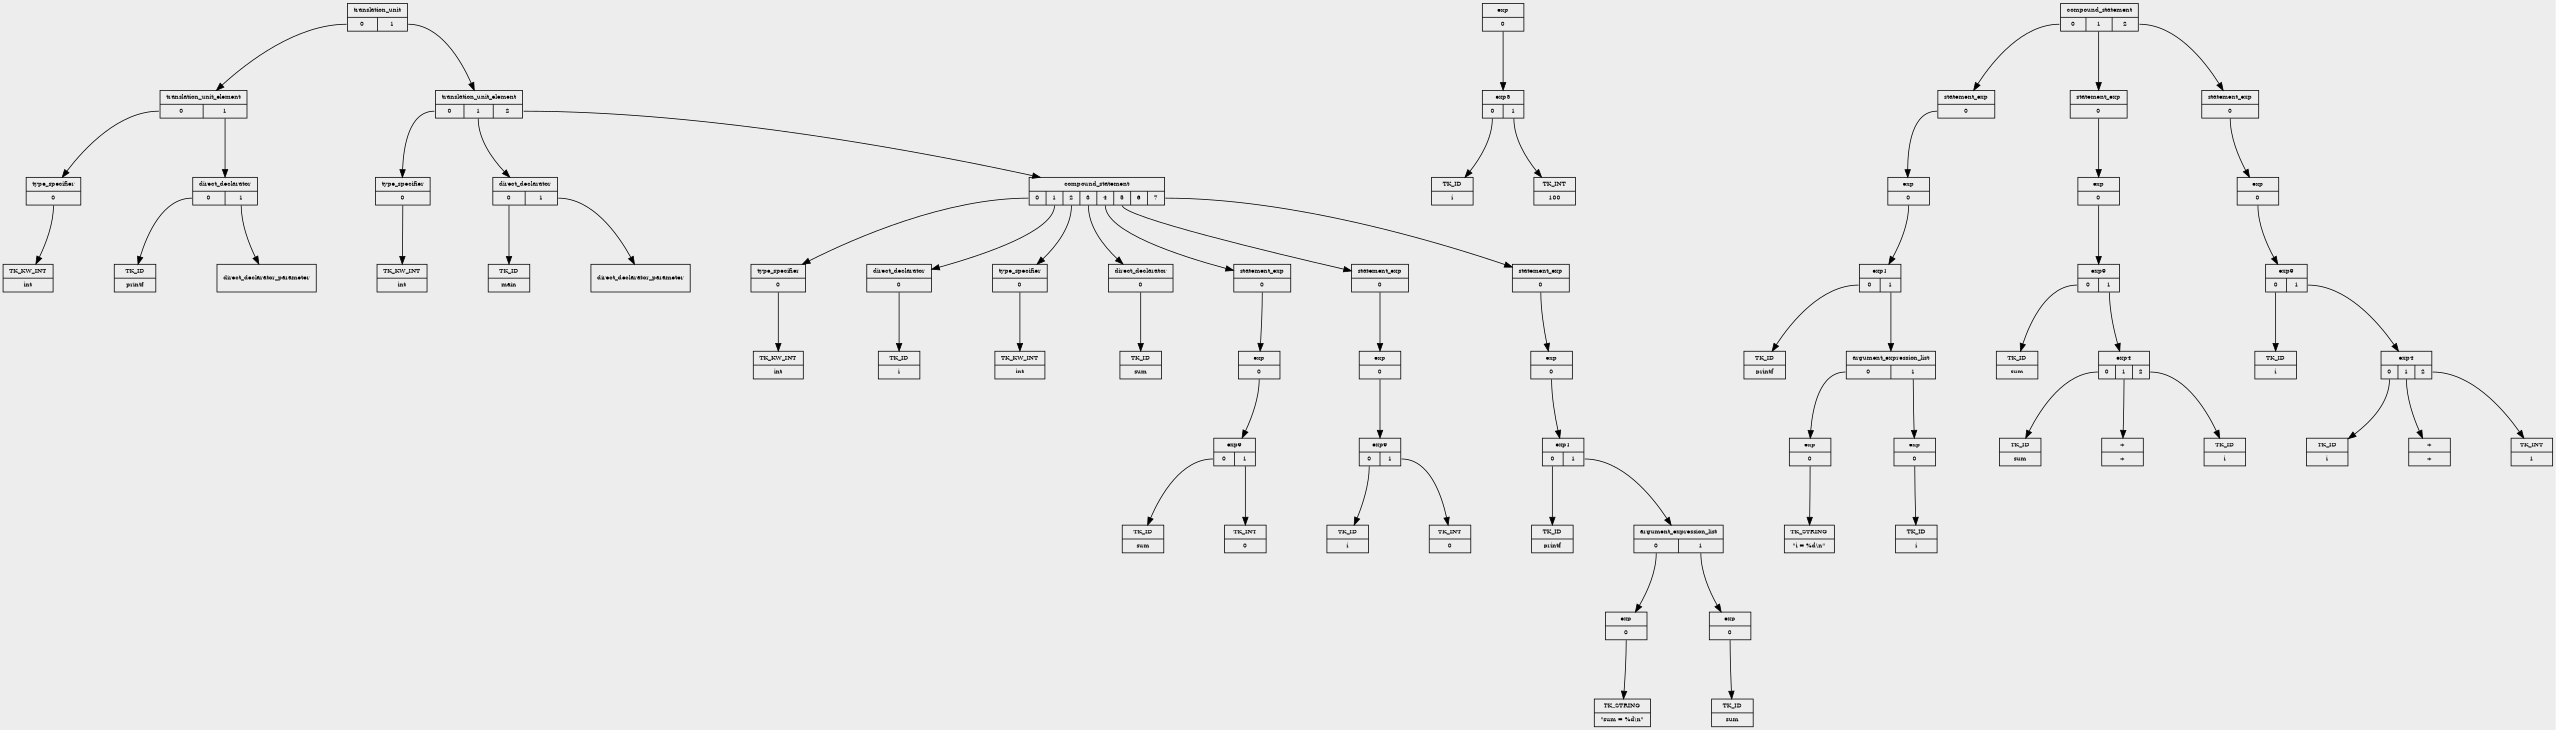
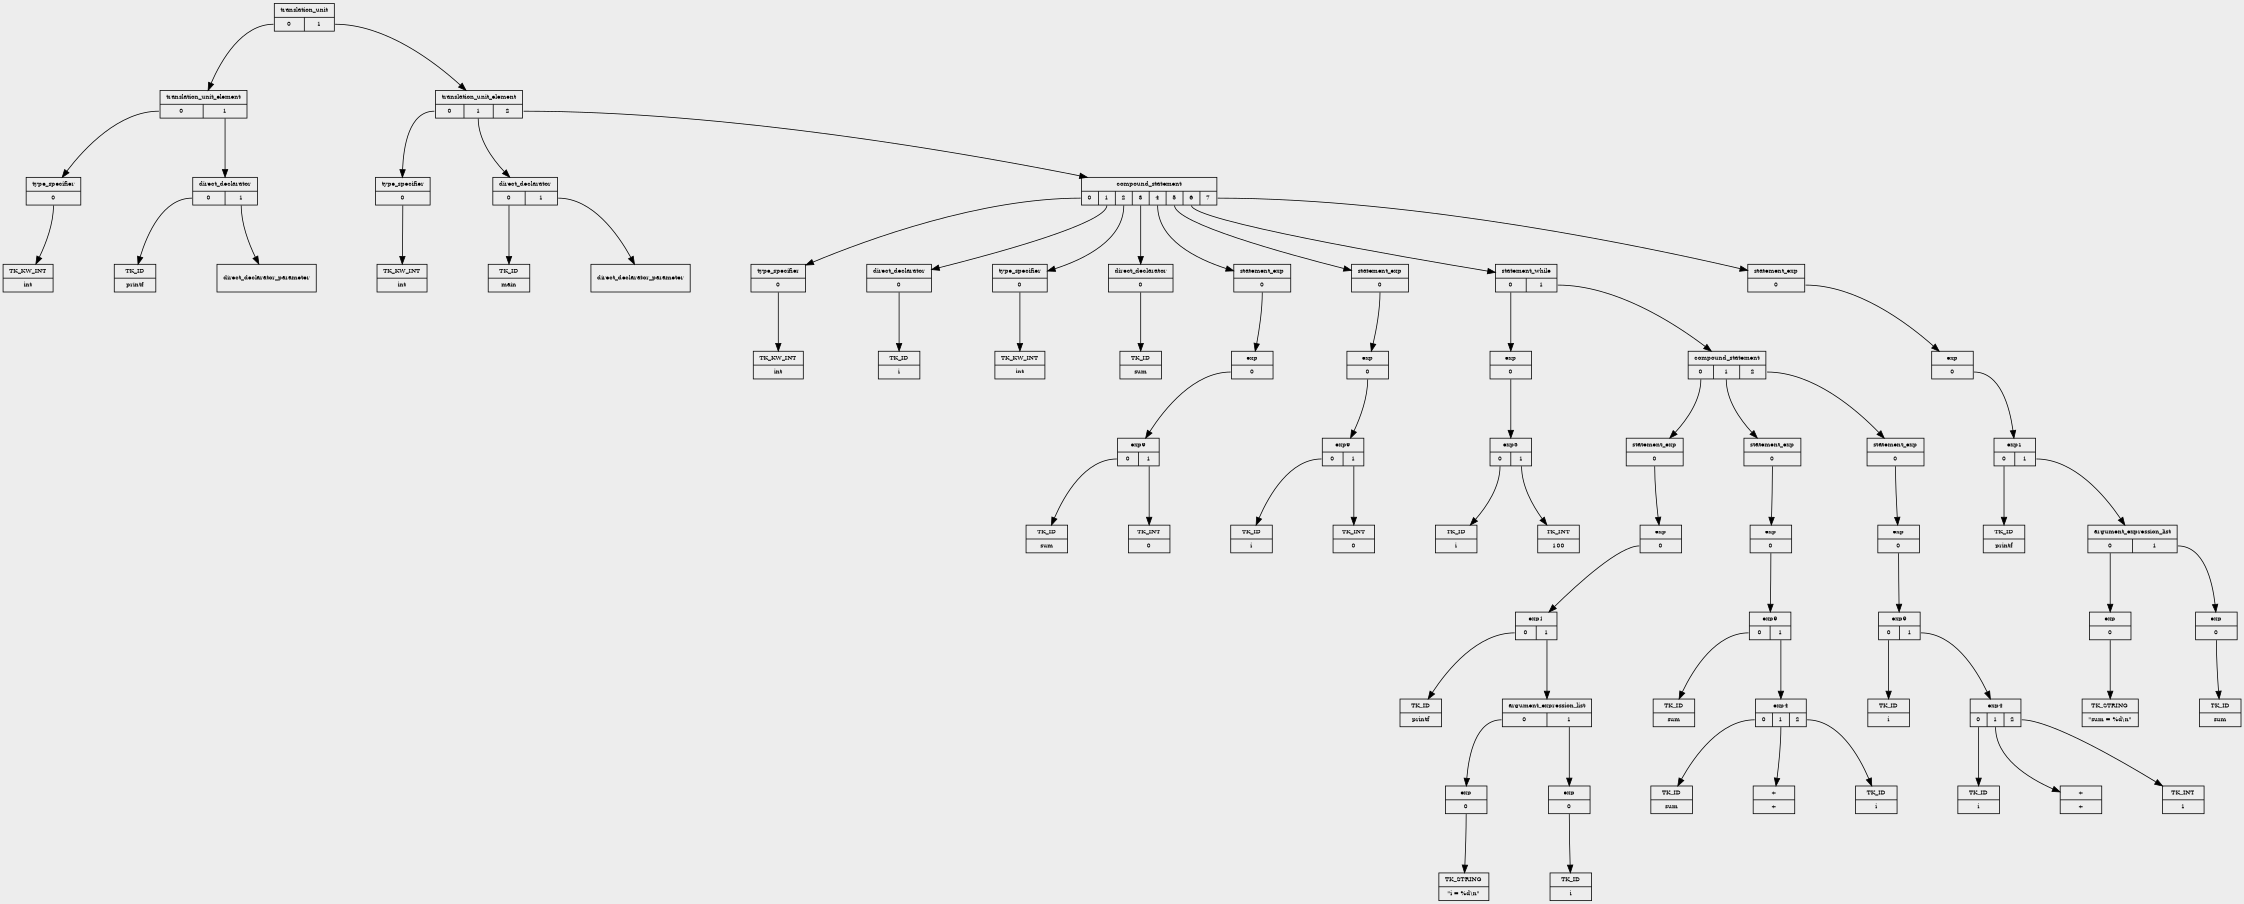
node "statement_while": added
